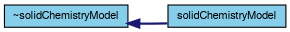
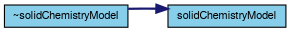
edge "solidChemistryModel" -> "~solidChemistryModel": reversed
